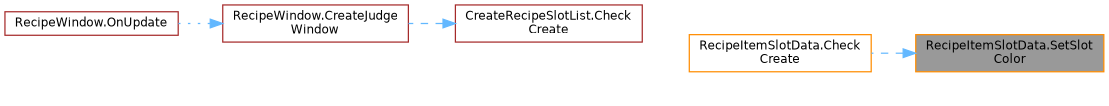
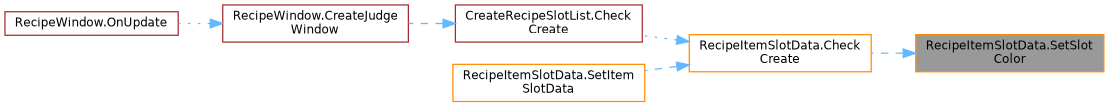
edge "CreateRecipeSlotList.Check Create" -> "RecipeItemSlotData.Check Create": added
node "RecipeItemSlotData.SetItem SlotData": added
